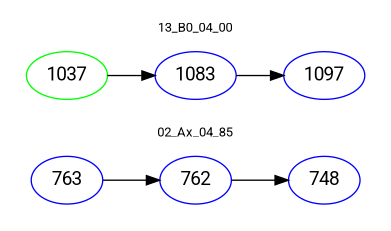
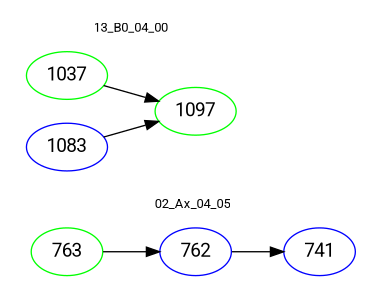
edge "1037" -> "1083": now "1037" -> "1097"
node "1097": color blue -> green
cluster "02_Ax_04_85": label "02_Ax_04_85" -> "02_Ax_04_05"
node "763": color blue -> green
node "748": label "748" -> "741"
